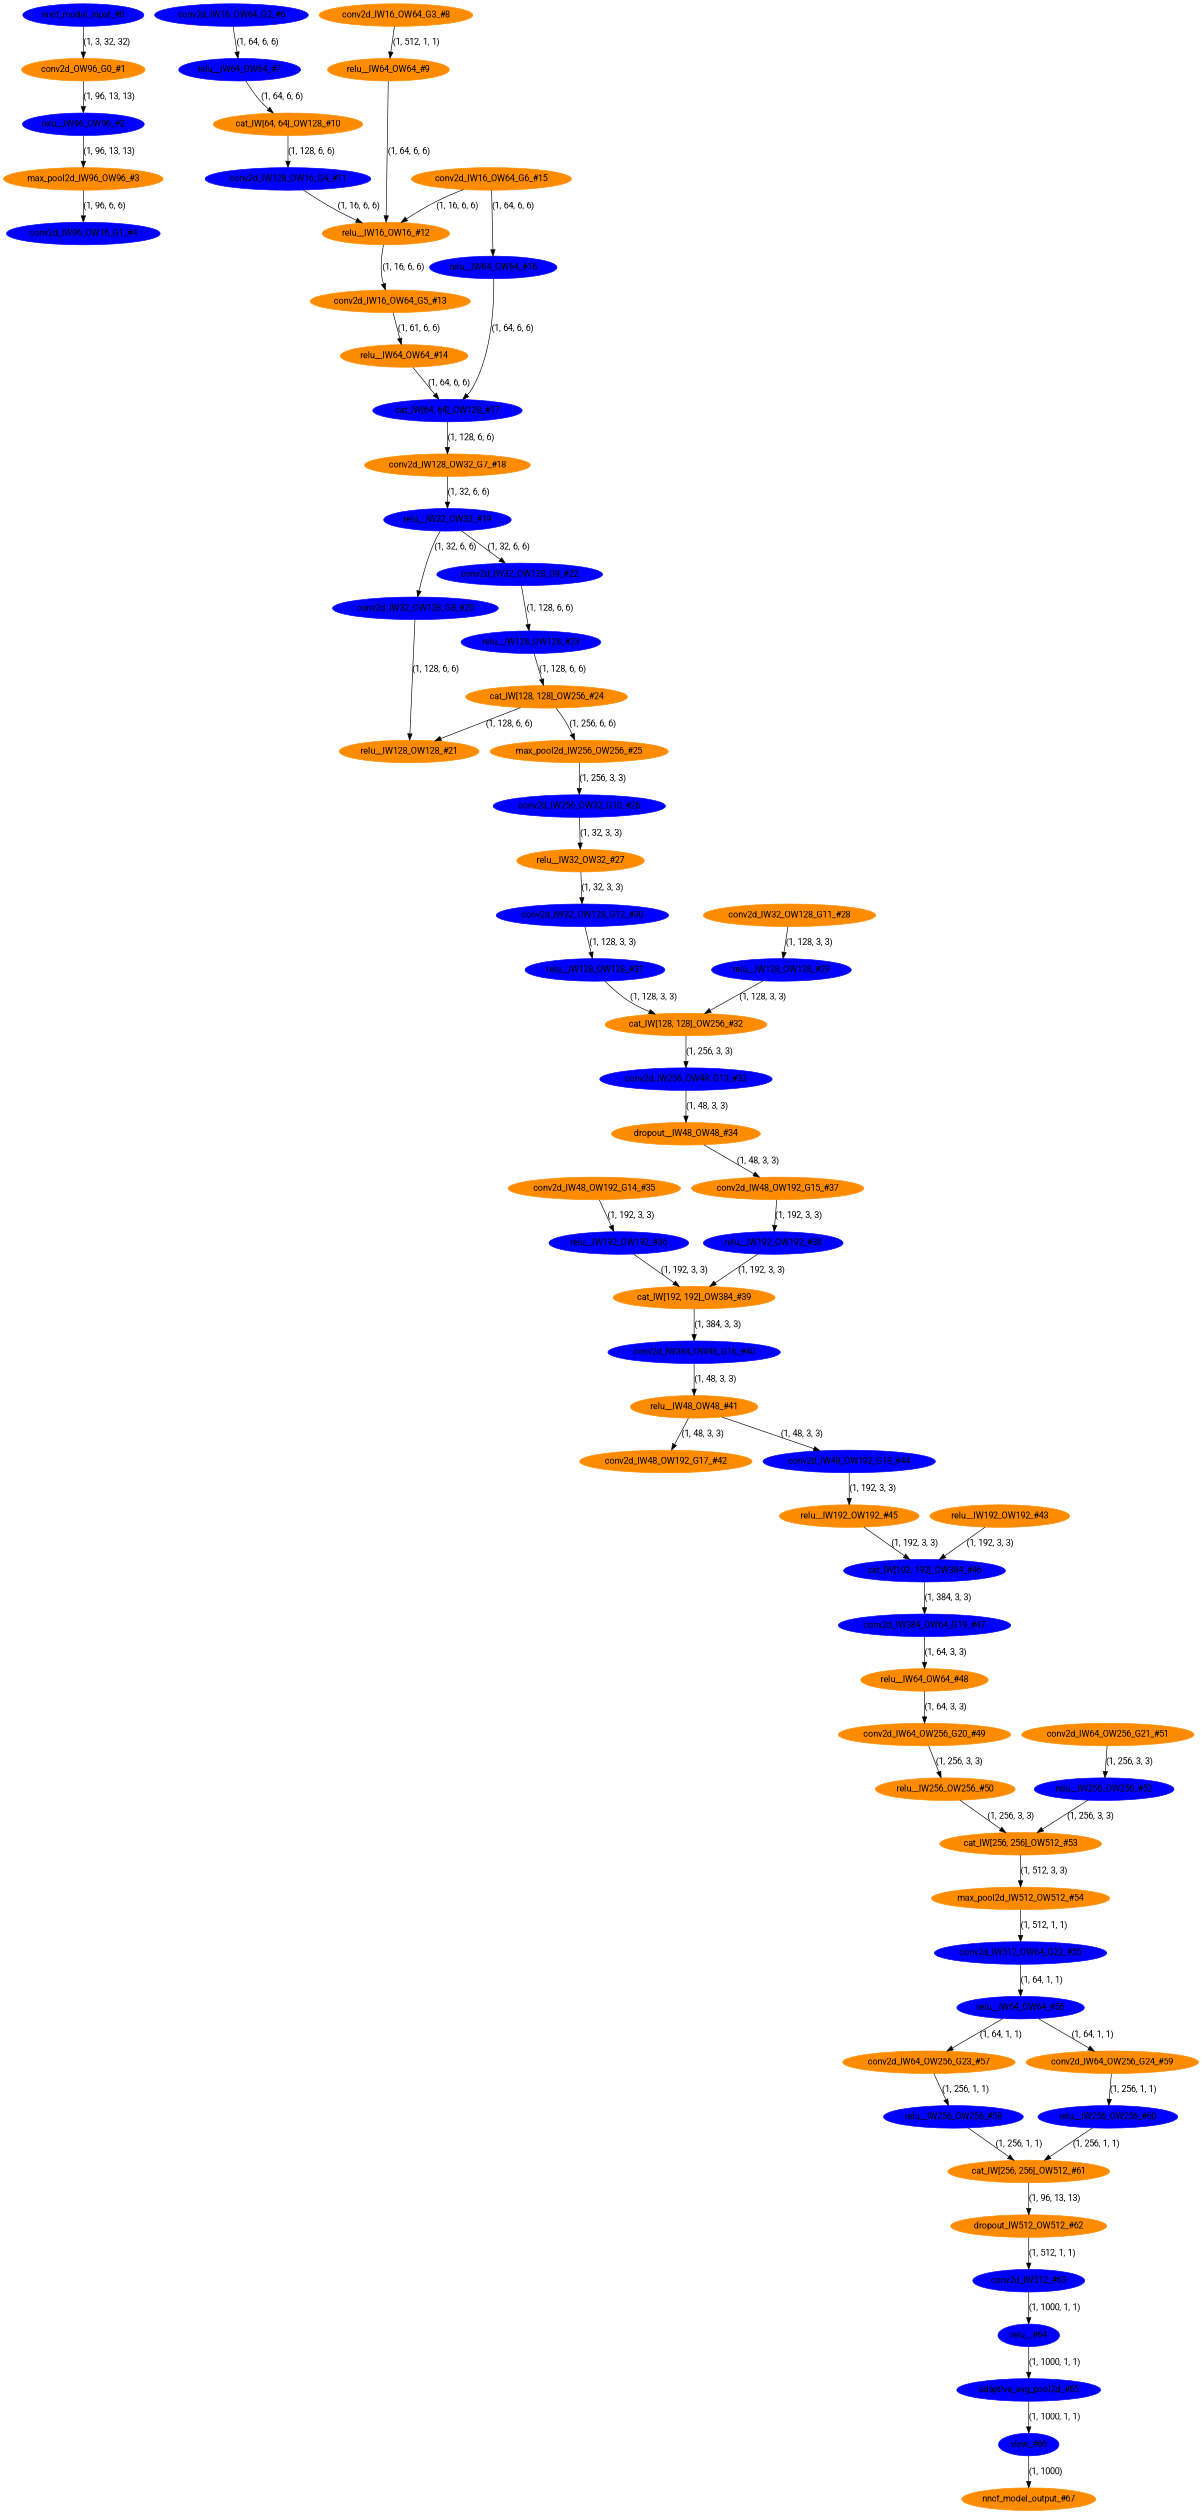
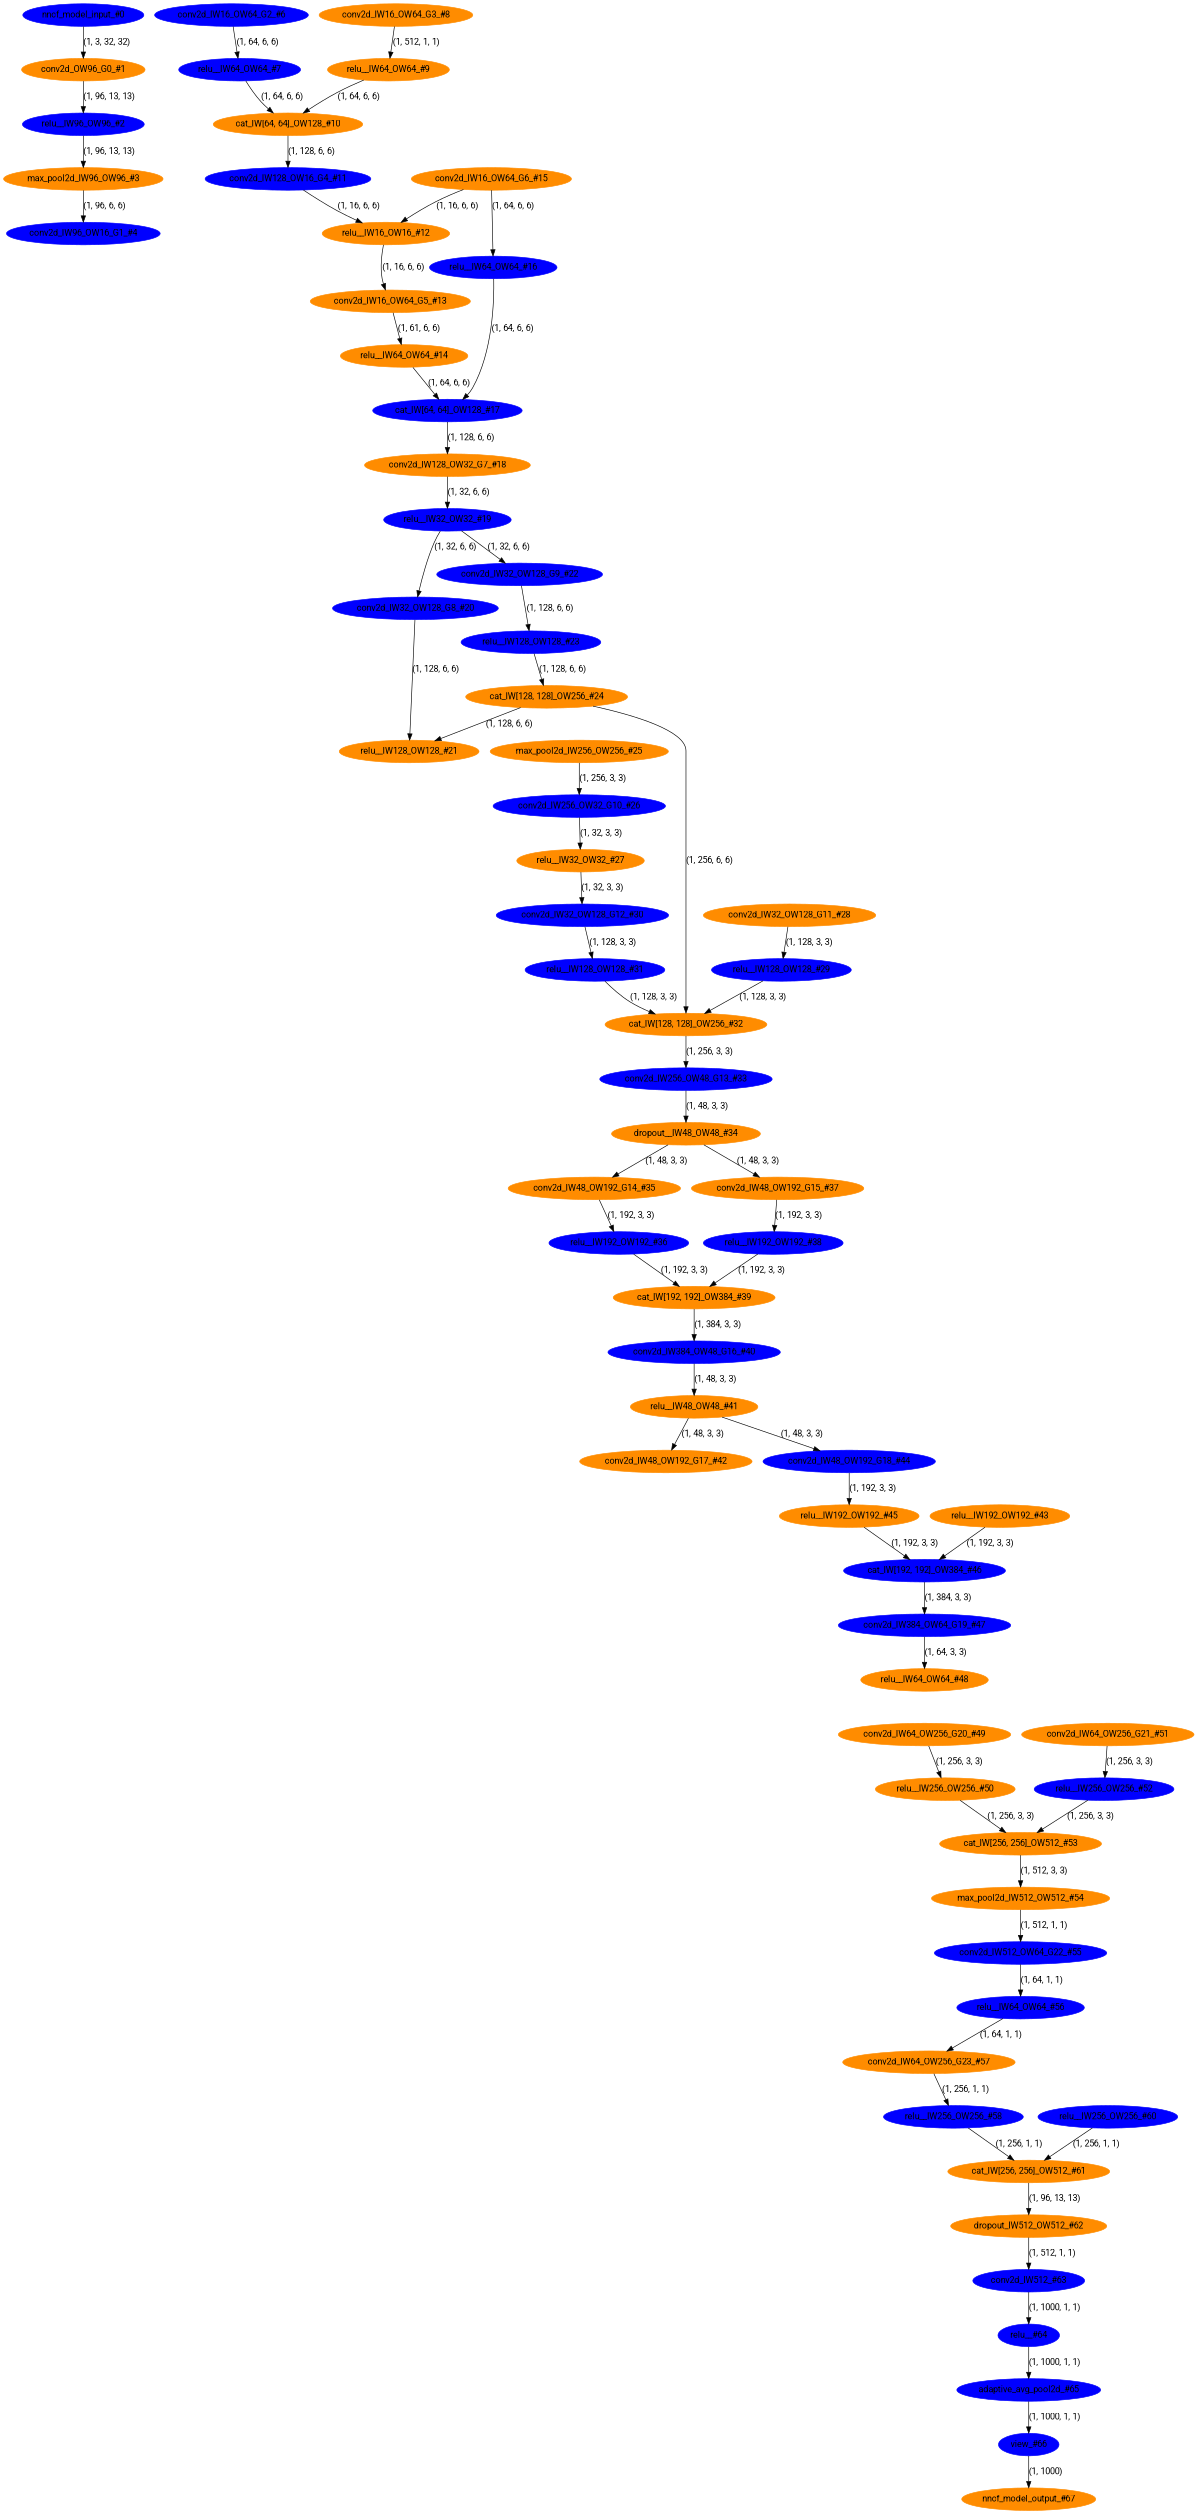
edge "relu__IW64_OW64_#9" -> "relu__IW16_OW16_#12": now "relu__IW64_OW64_#9" -> "cat_IW[64, 64]_OW128_#10"
edge "cat_IW[128, 128]_OW256_#24" -> "max_pool2d_IW256_OW256_#25": now "cat_IW[128, 128]_OW256_#24" -> "cat_IW[128, 128]_OW256_#32"
edge "dropout__IW48_OW48_#34" -> "conv2d_IW48_OW192_G14_#35": added, label "(1, 48, 3, 3)"
edge "relu__IW64_OW64_#48" -> "conv2d_IW64_OW256_G20_#49": removed, label "(1, 64, 3, 3)"
node "conv2d_IW64_OW256_G24_#59": removed
